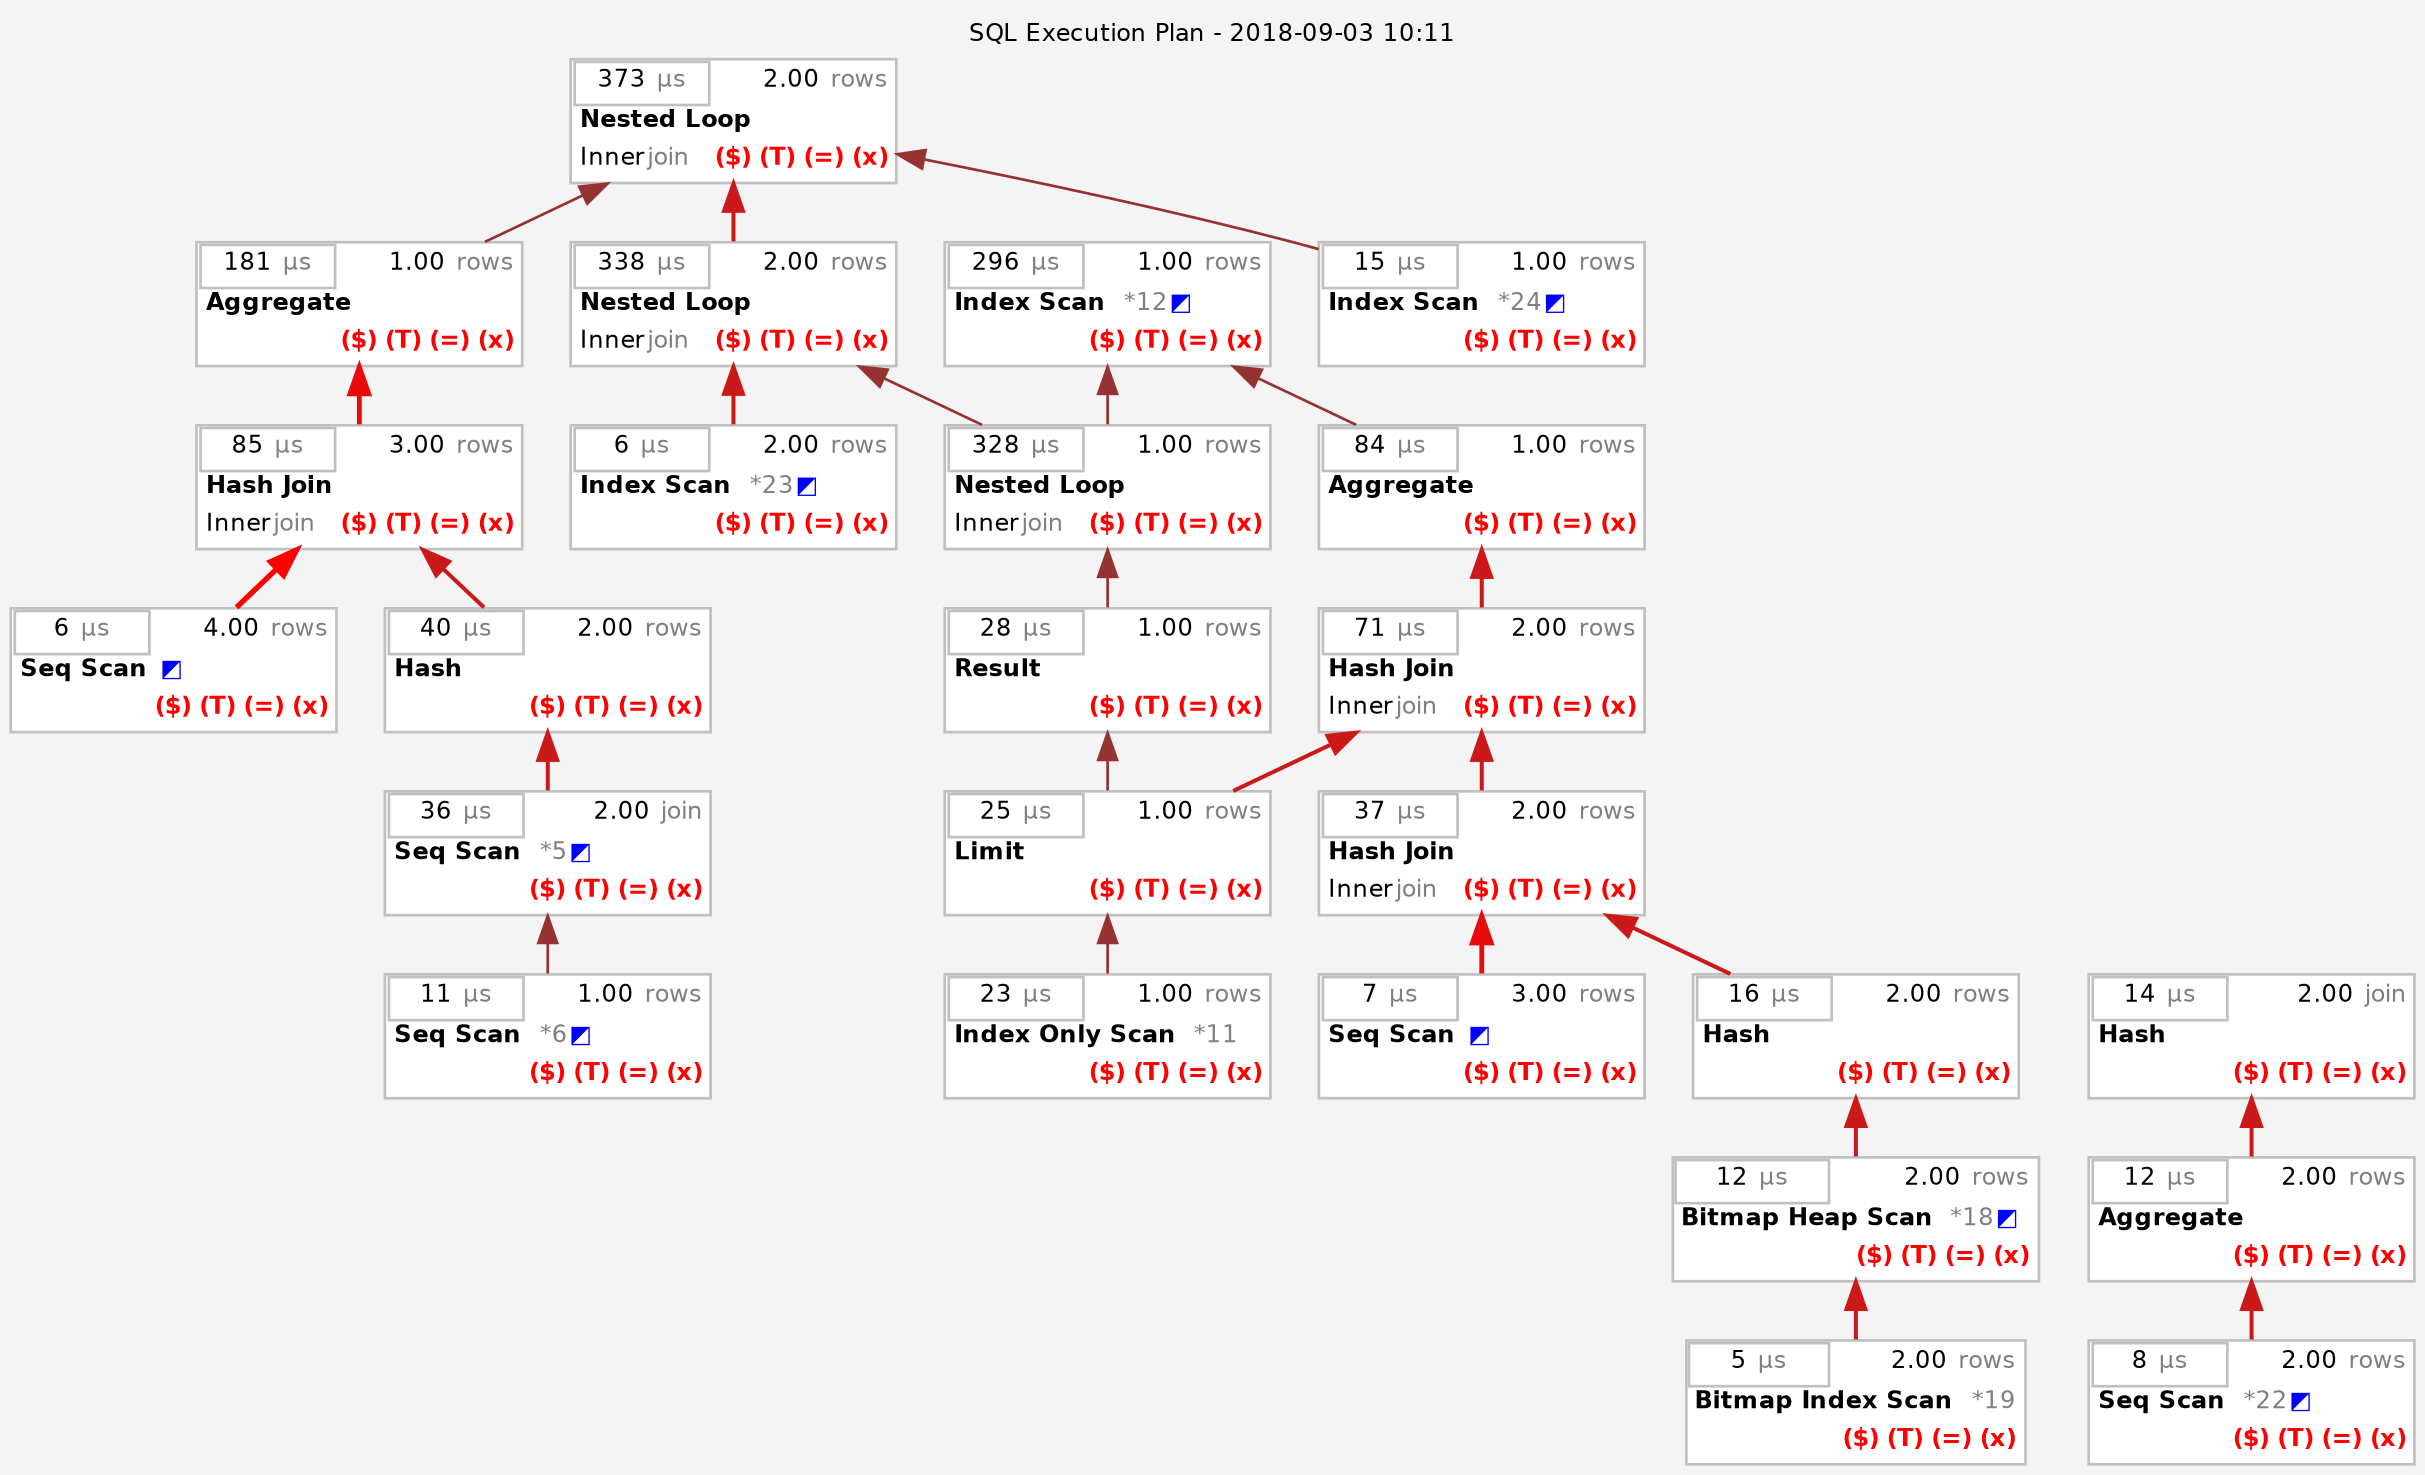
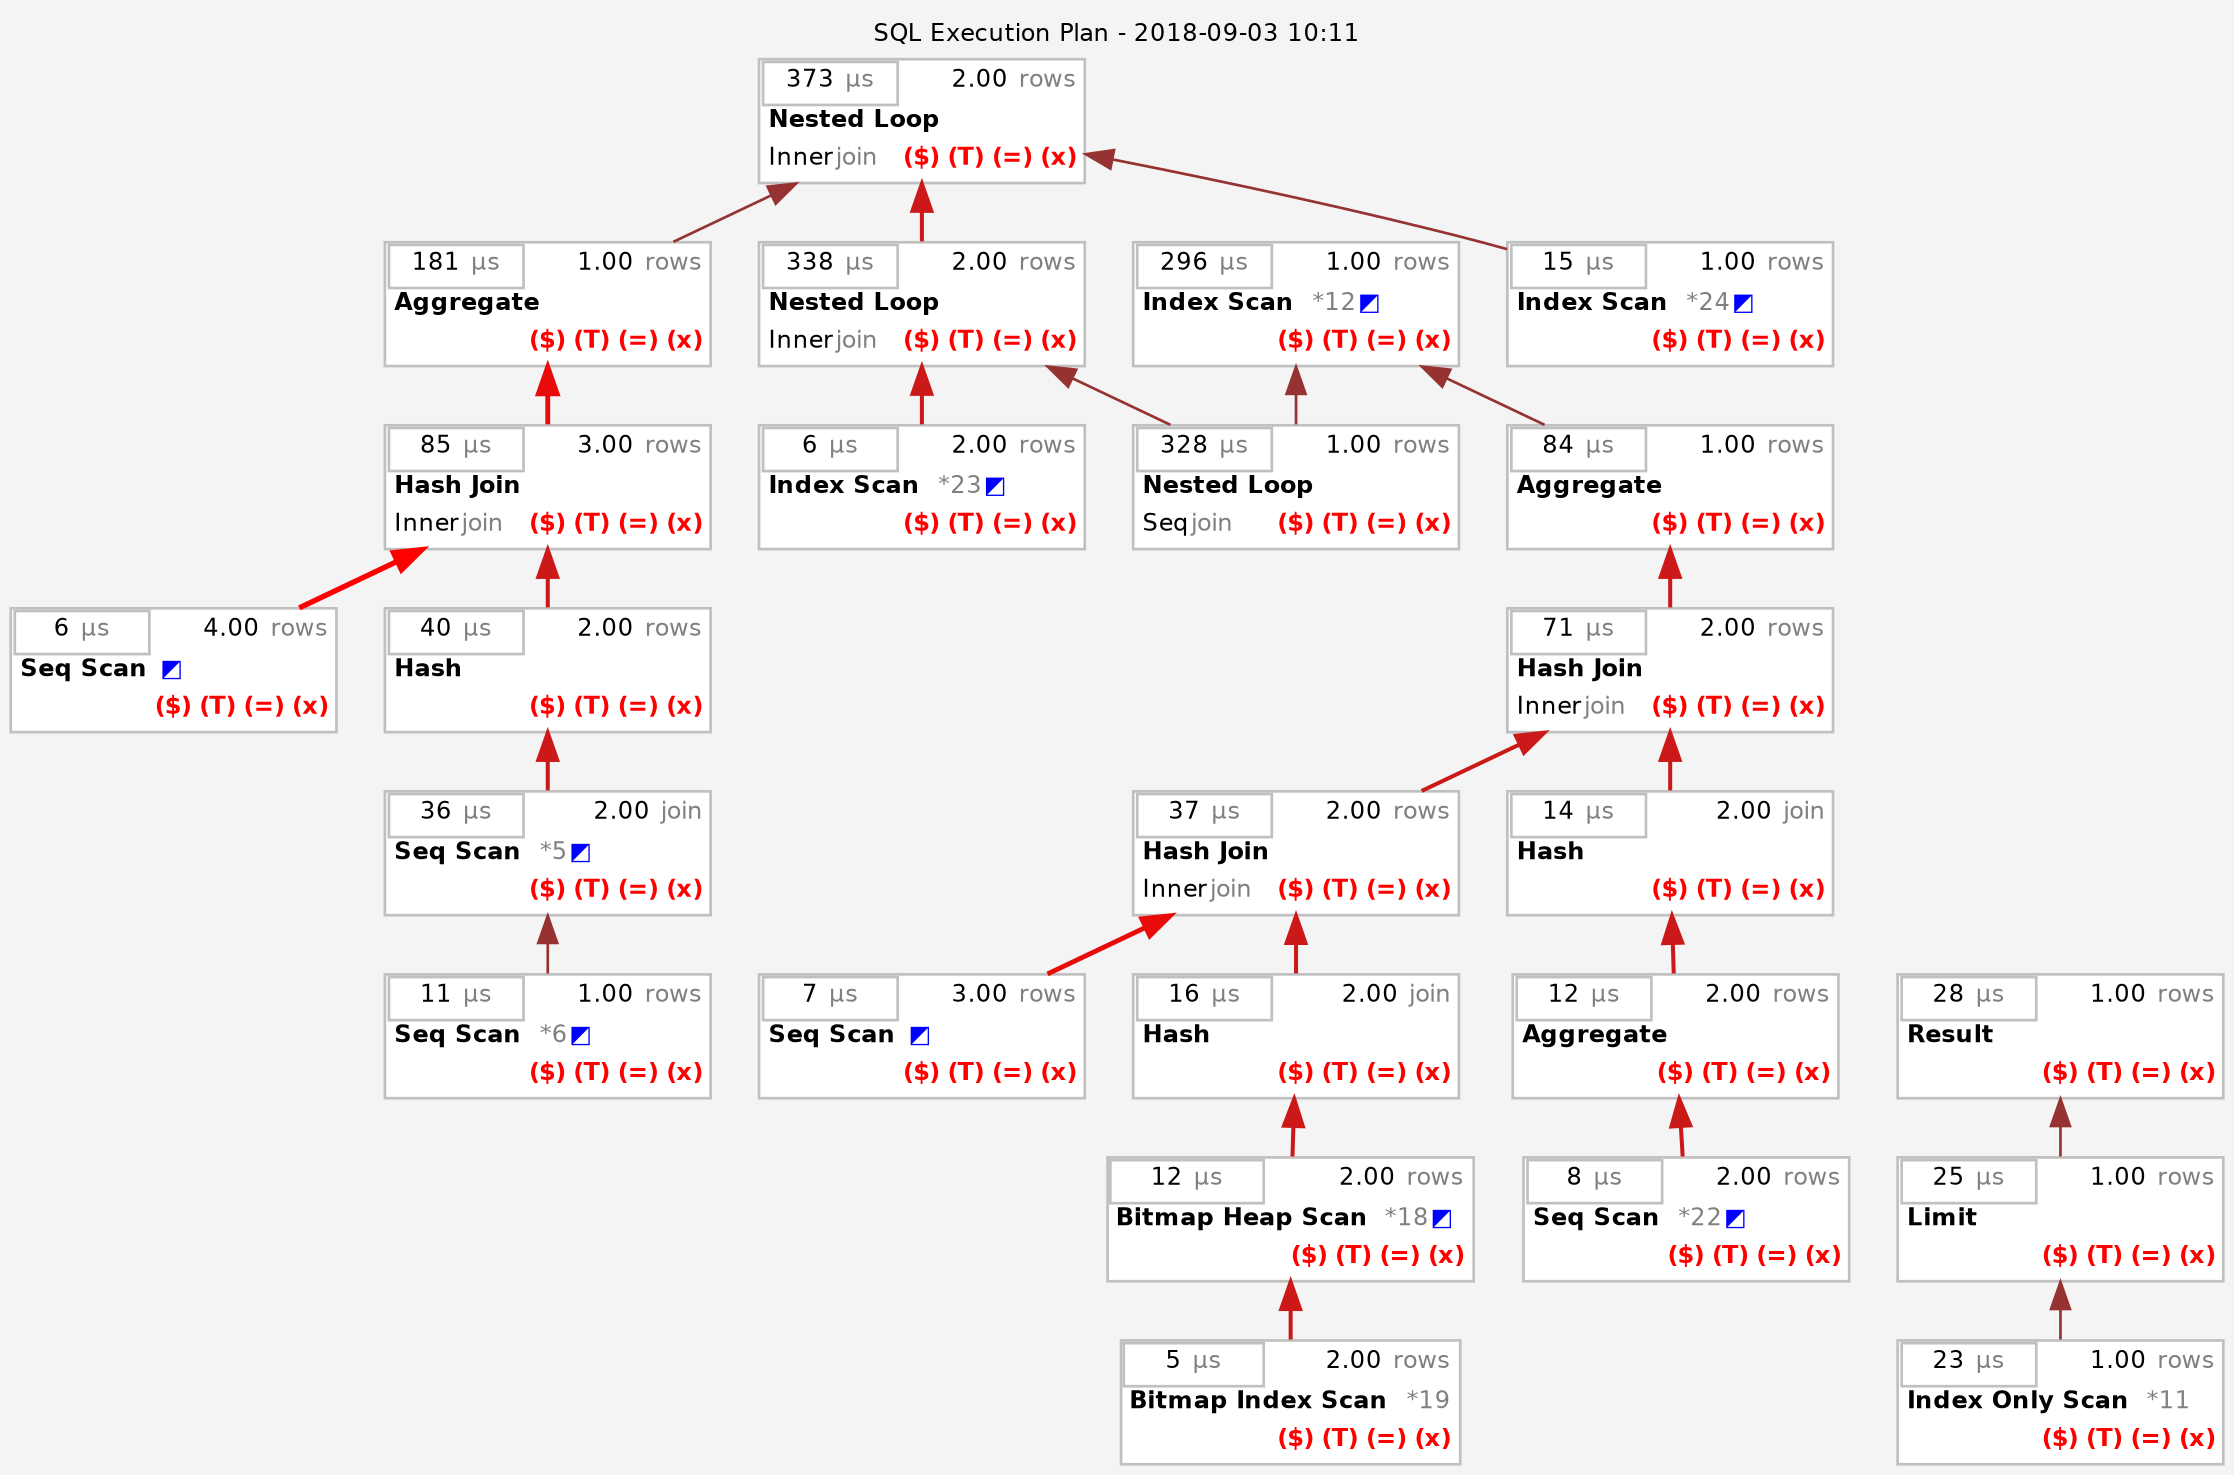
node "328": text "Inner" -> "Seq"
edge "28" -> "328": removed
edge "25" -> "71": now "14" -> "71"
node "16": text "rows" -> "join"
